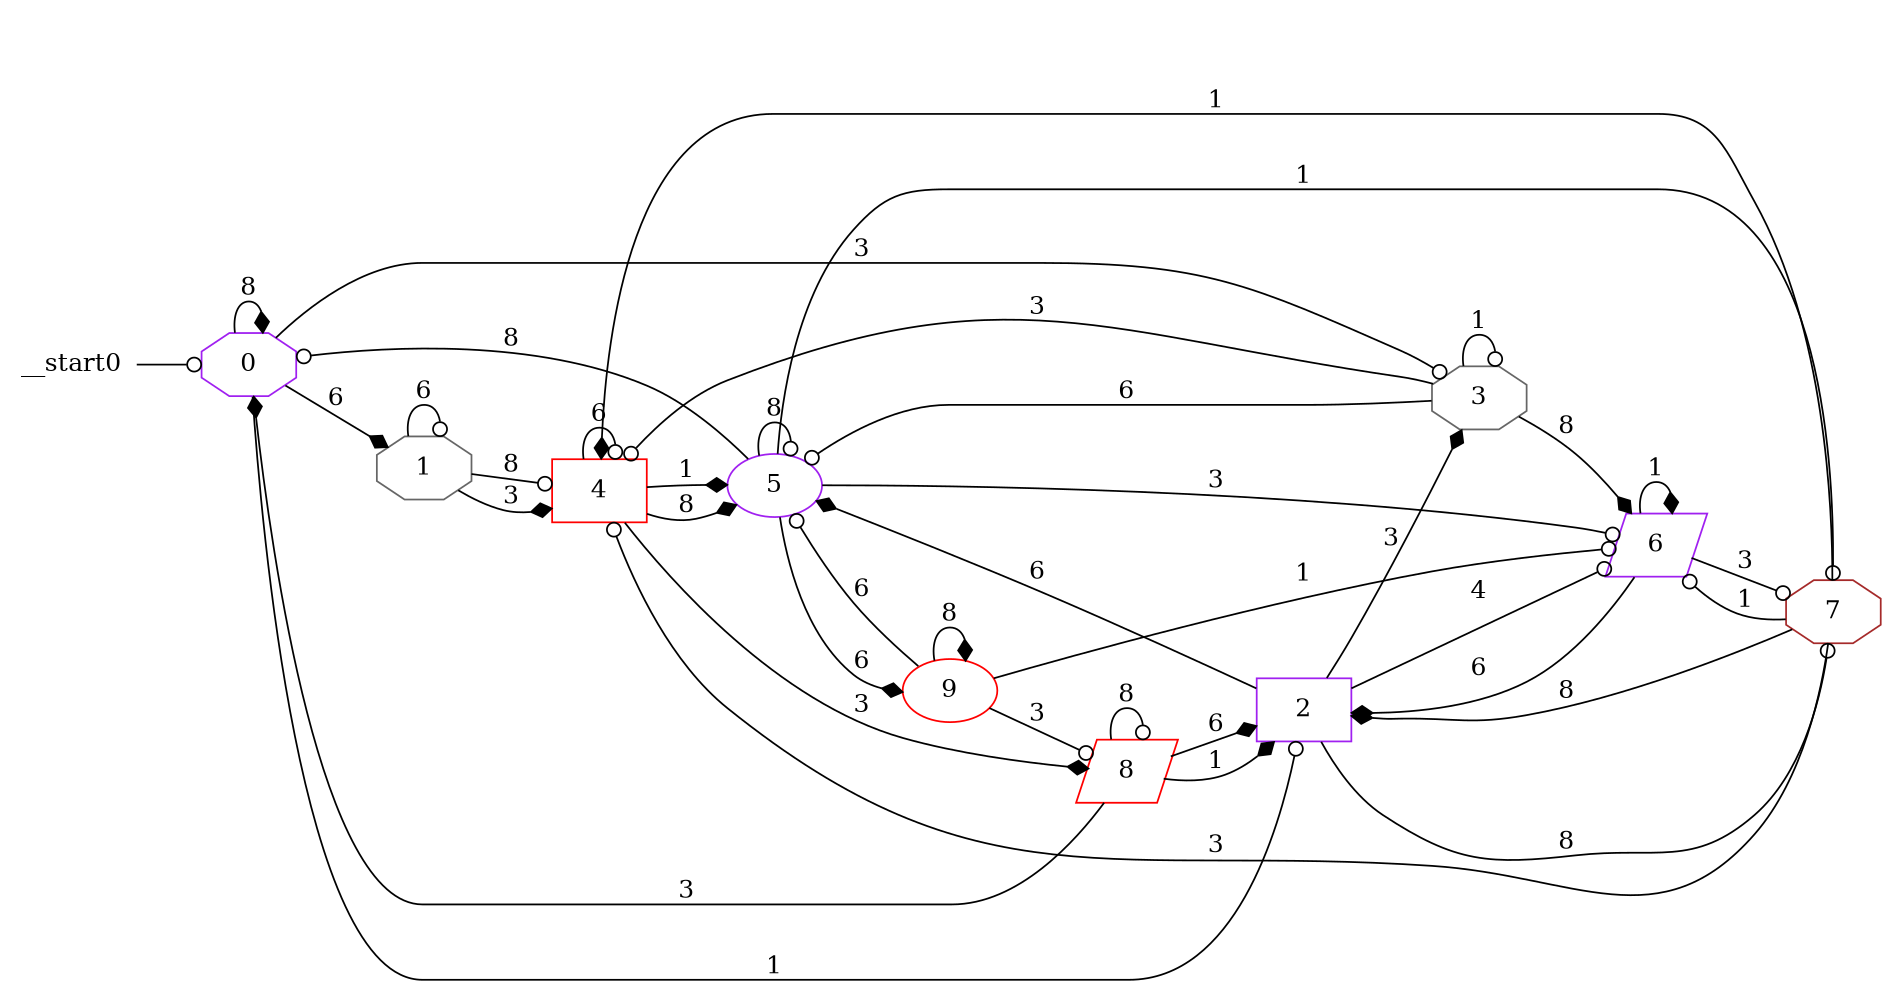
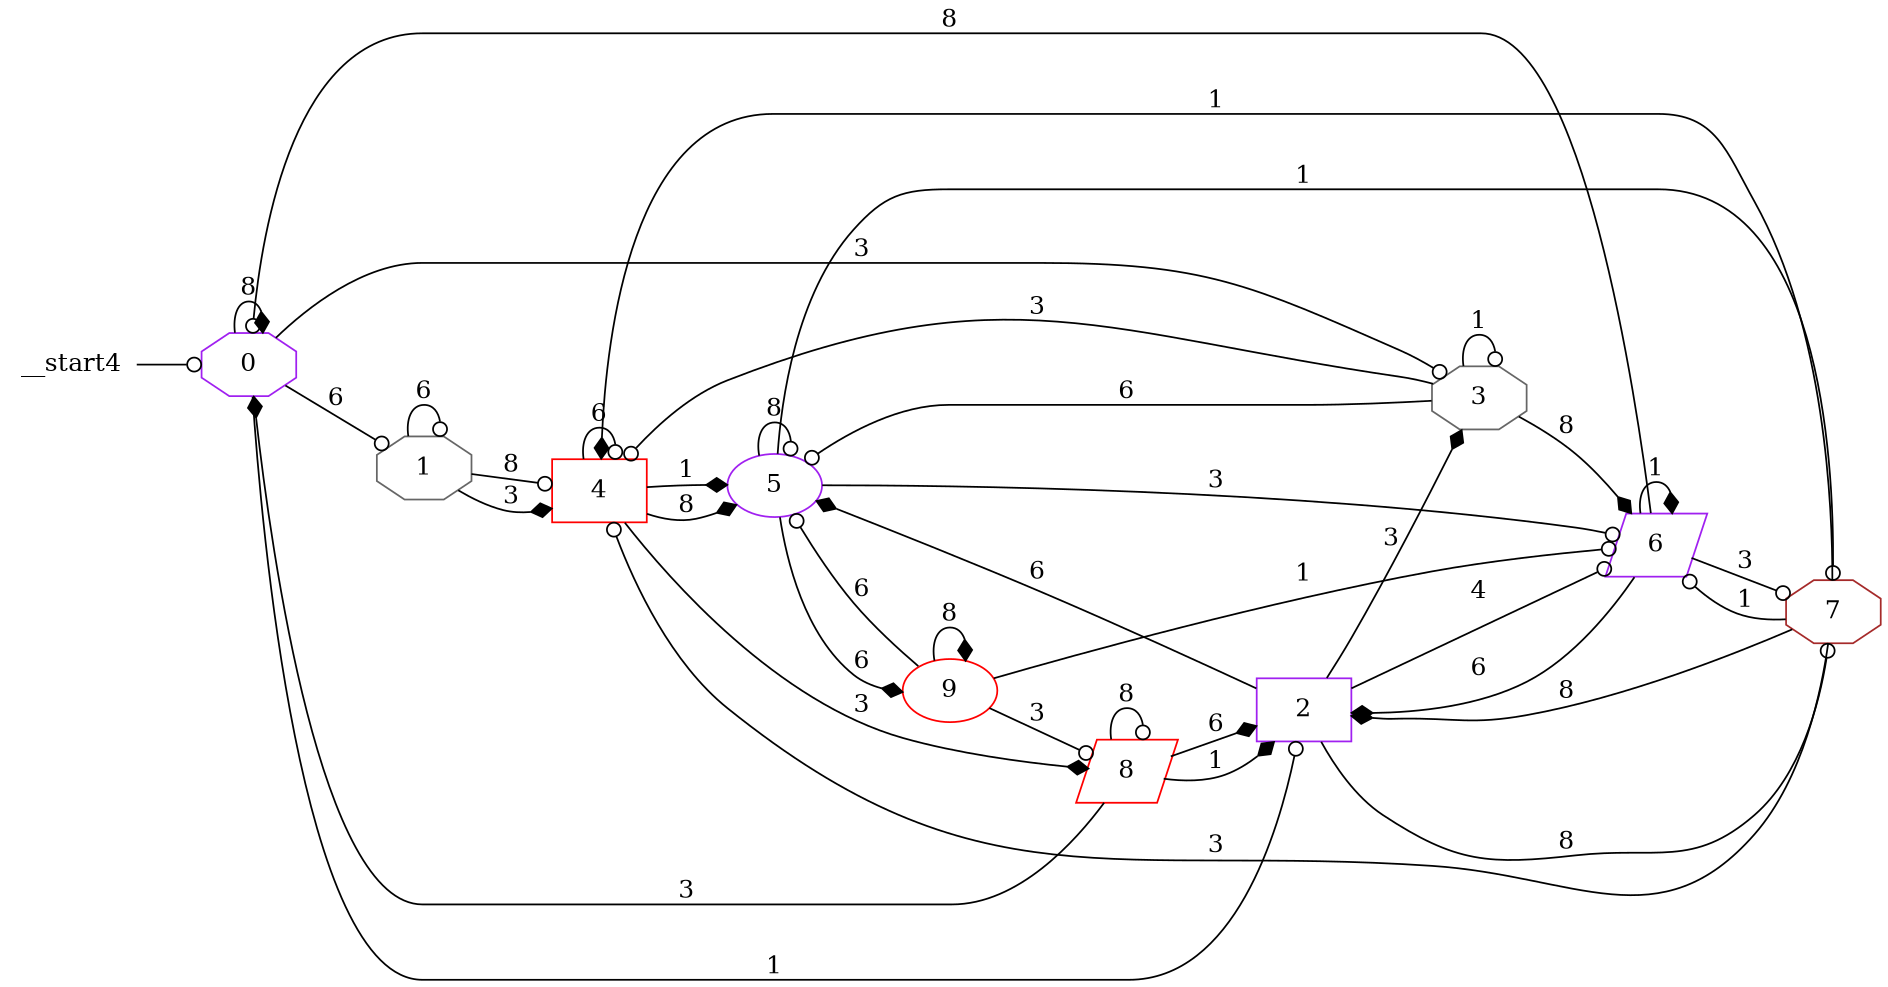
edge "5" -> "0": now "6" -> "0"
node "__start0": label "__start0" -> "__start4"
edge "0" -> "1": arrowhead diamond -> odot
